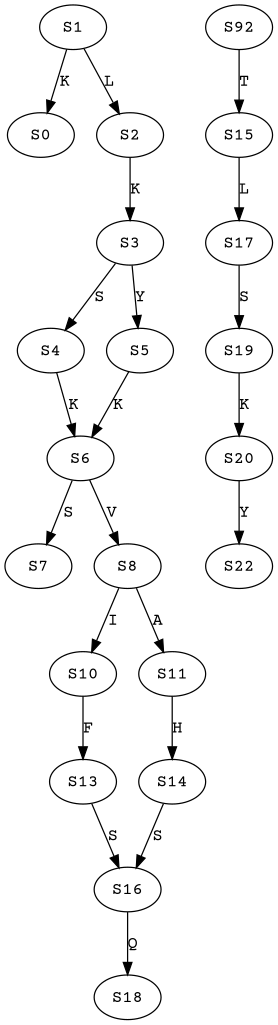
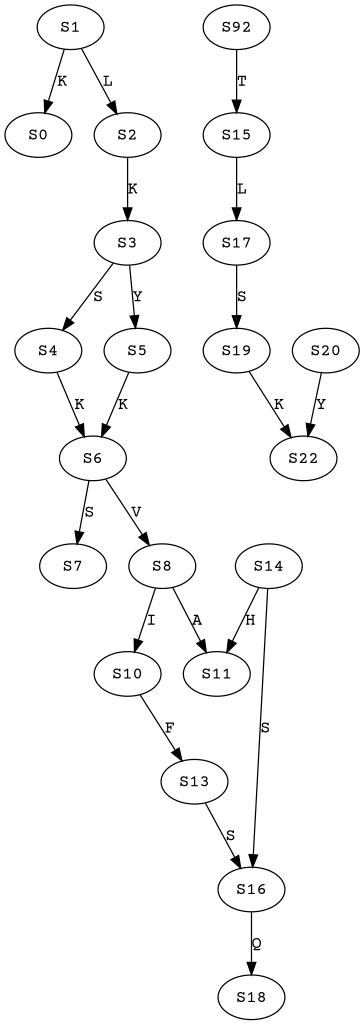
edge "S19" -> "S20": now "S19" -> "S22"
edge "S11" -> "S14": reversed
